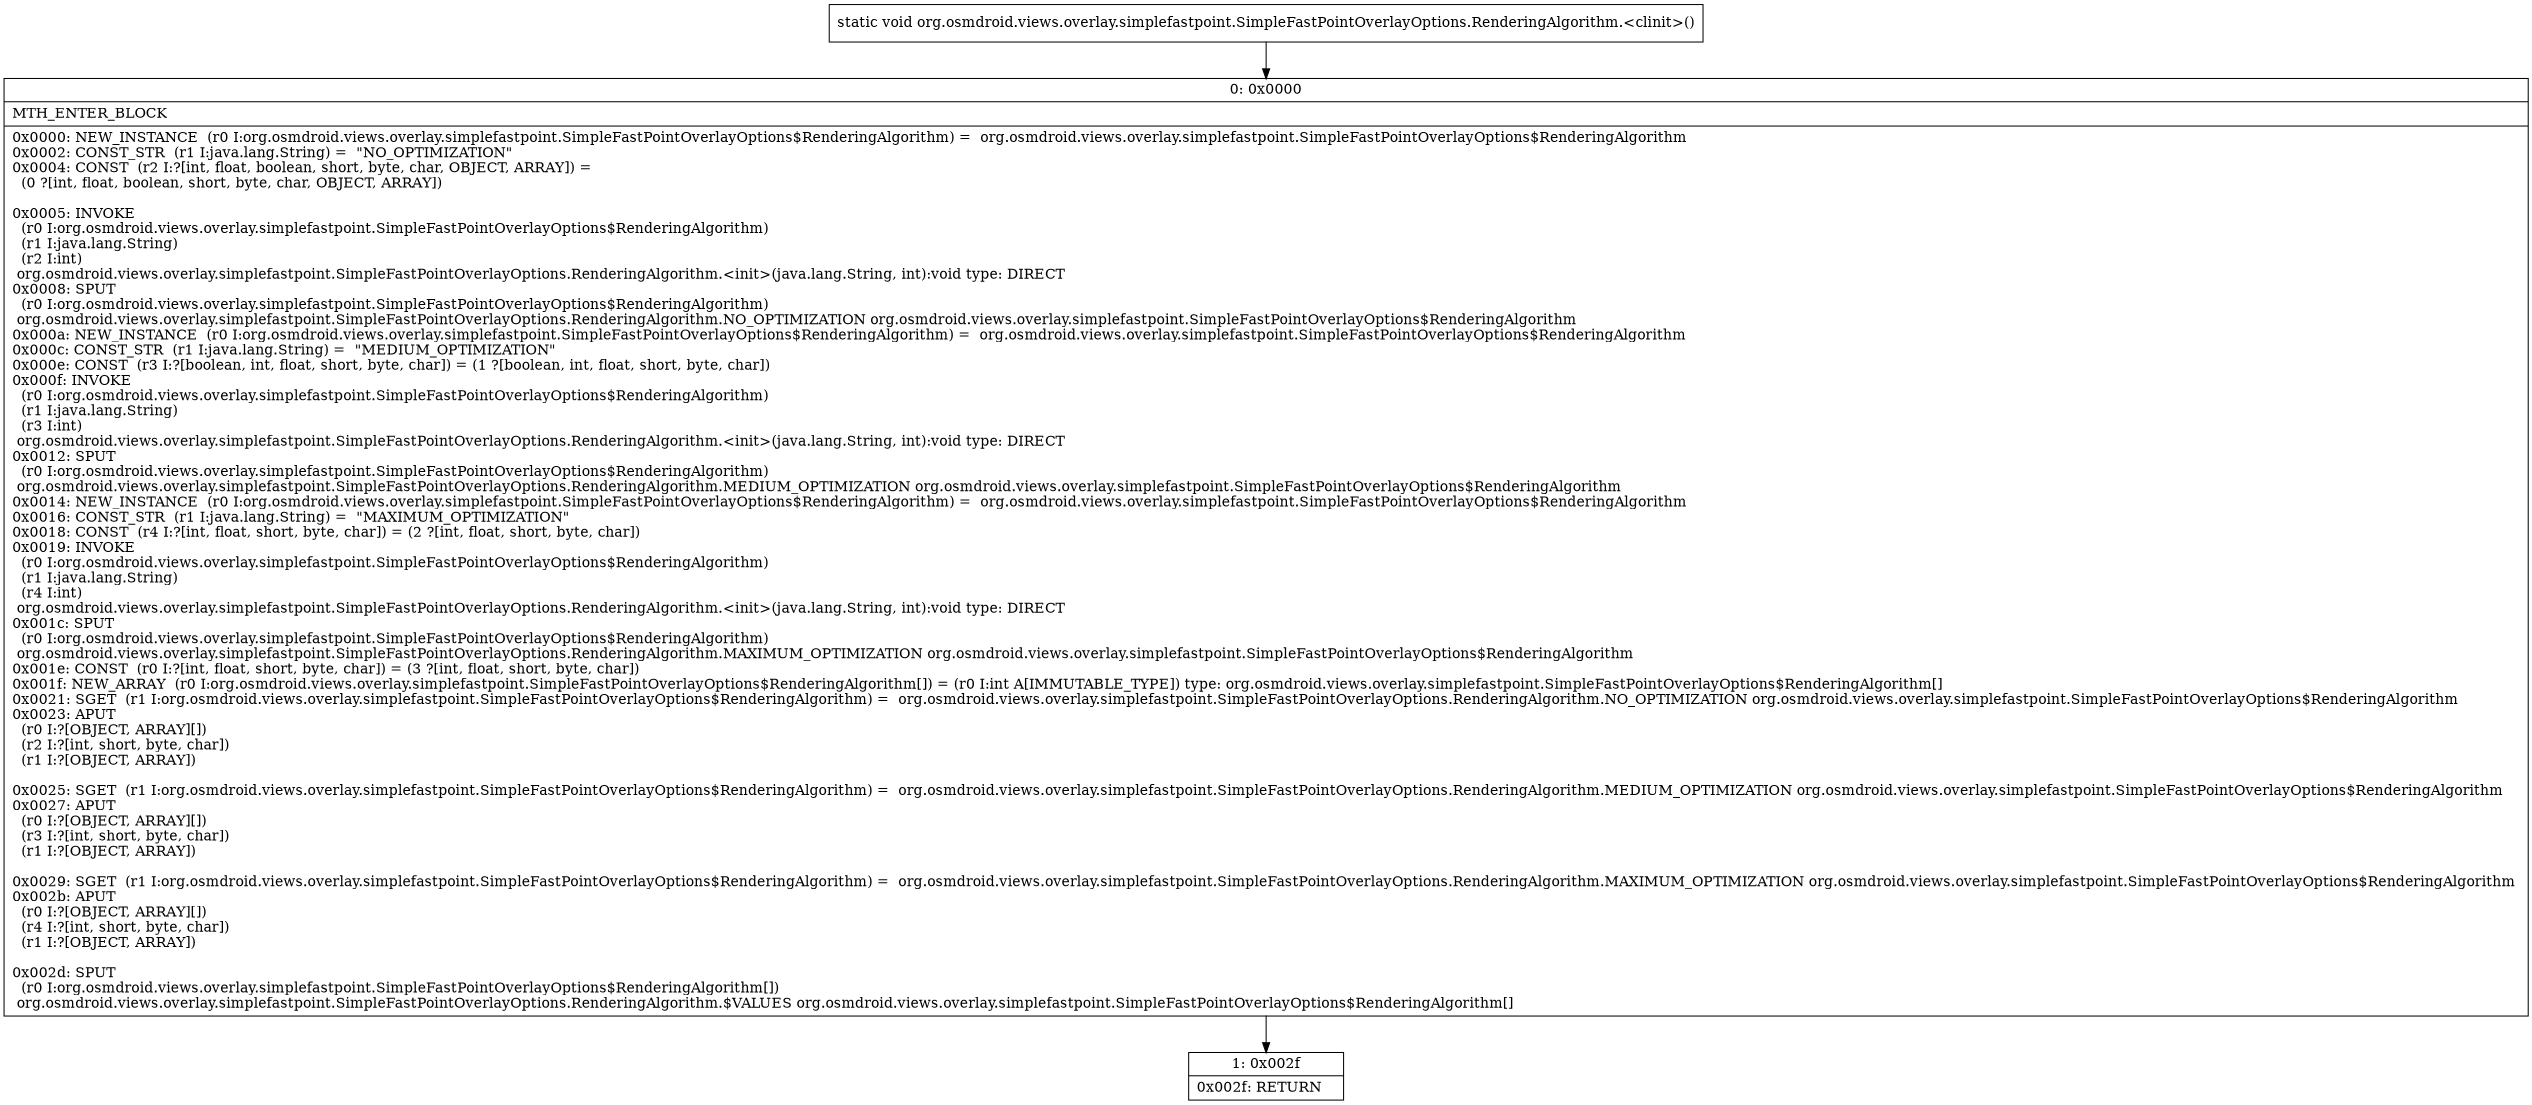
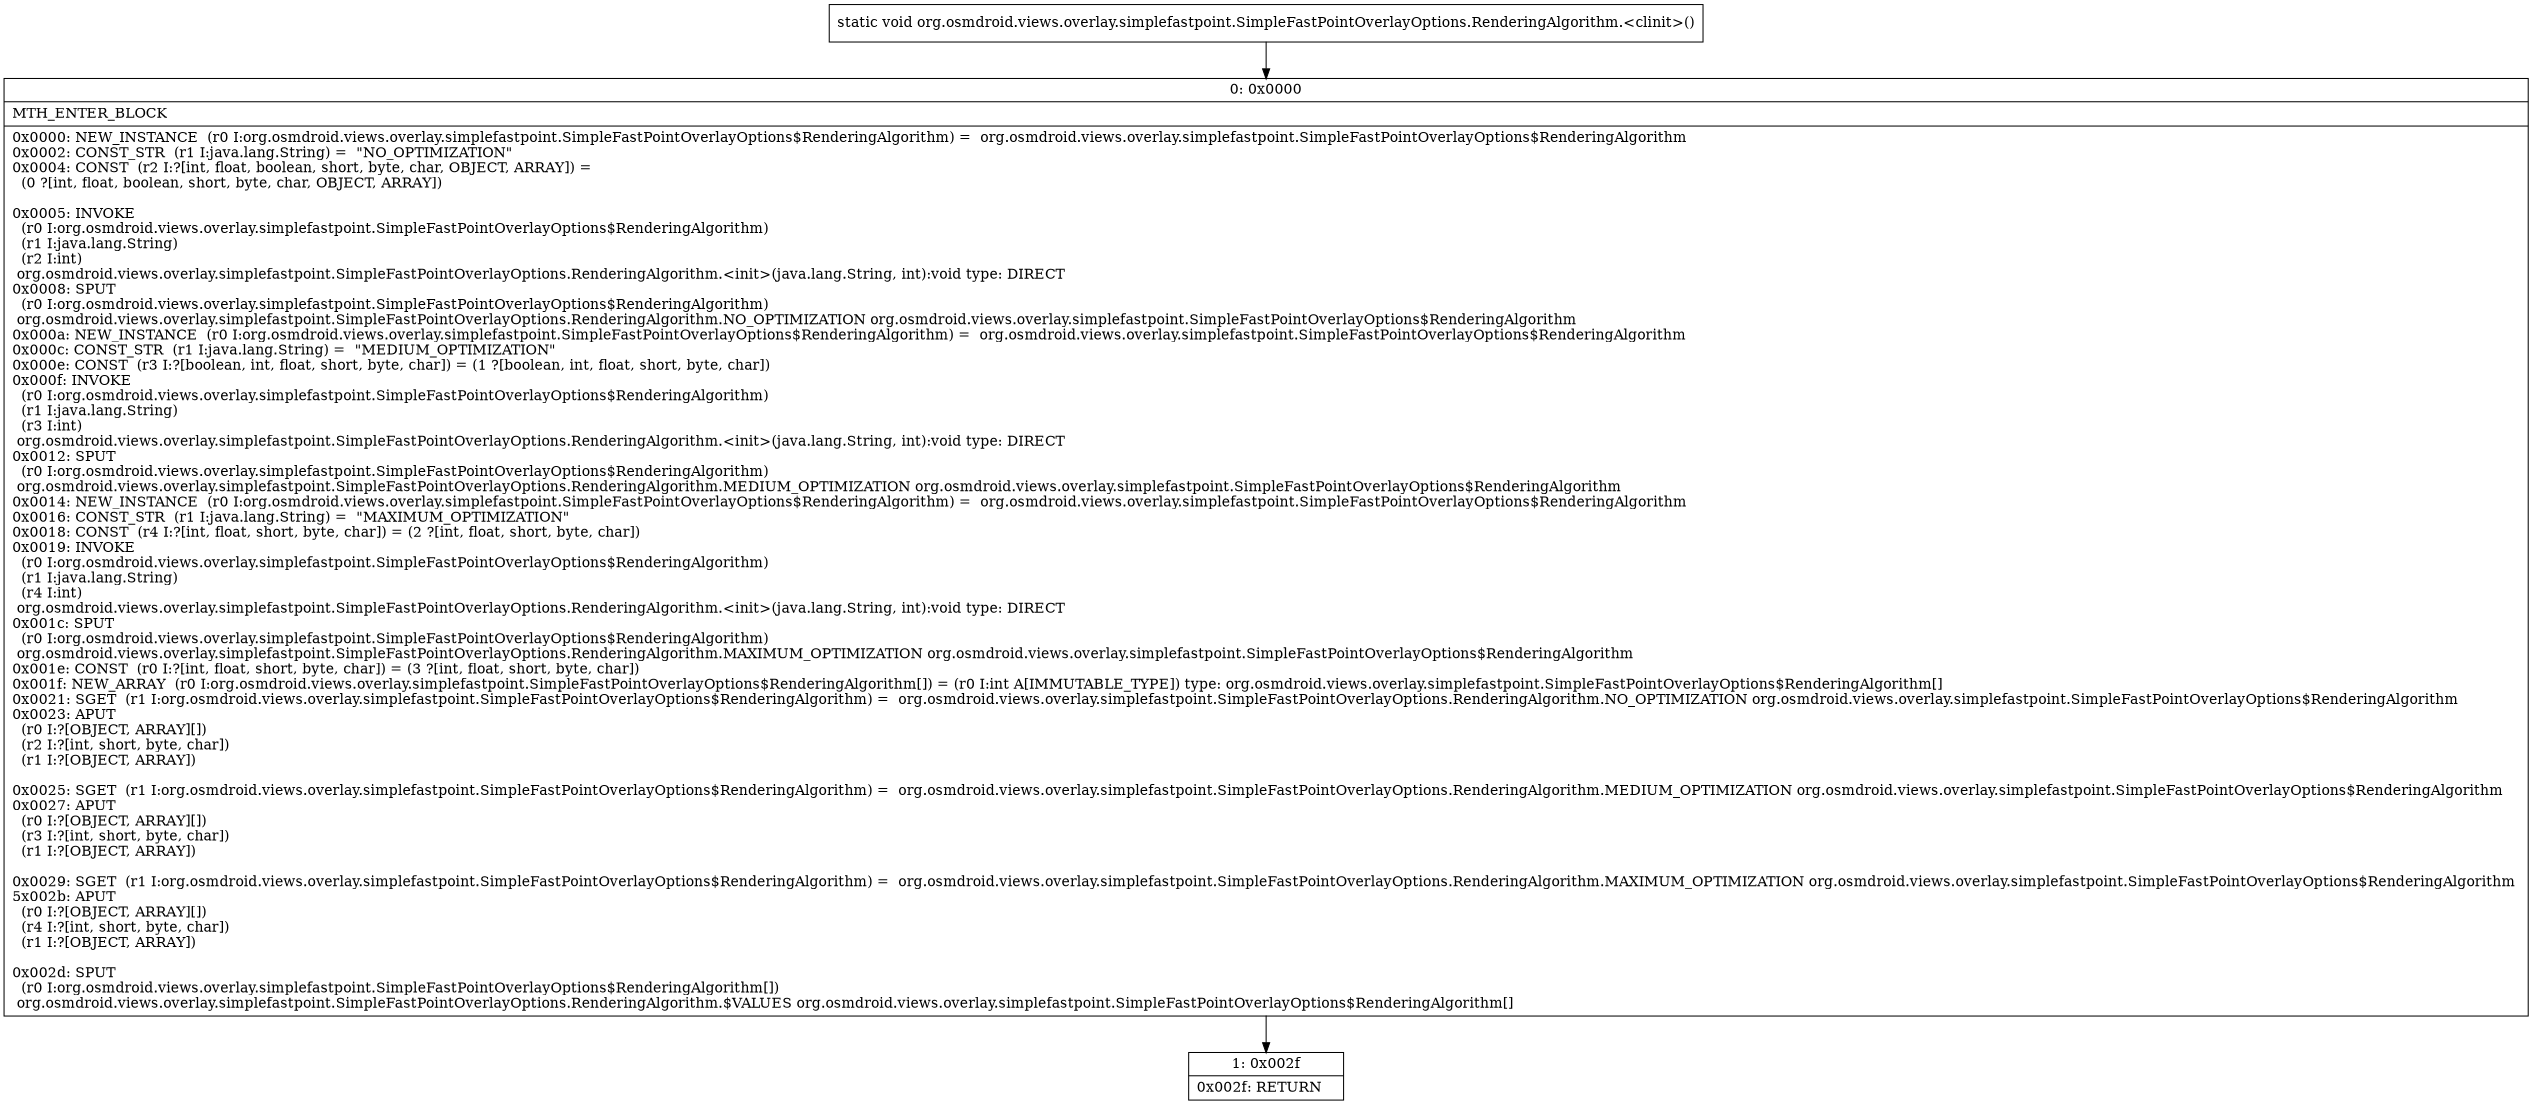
node "0: 0x0000": text "0x002b: APUT" -> "5x002b: APUT"
